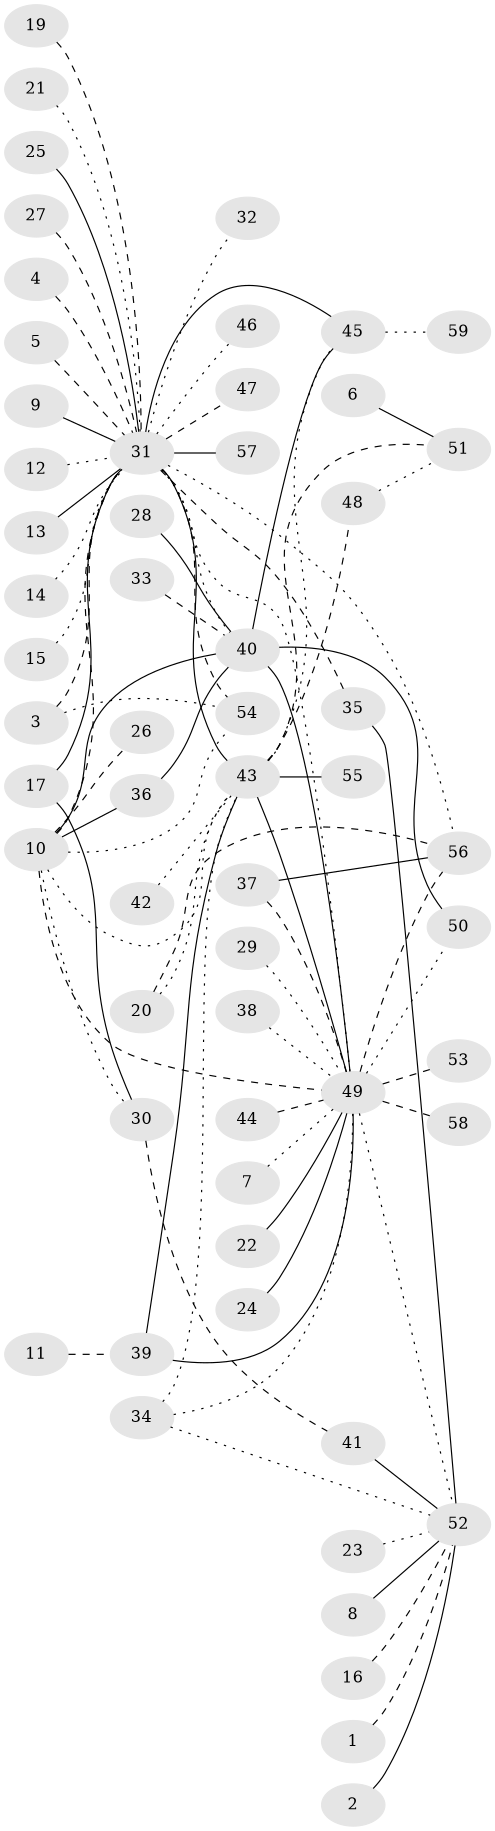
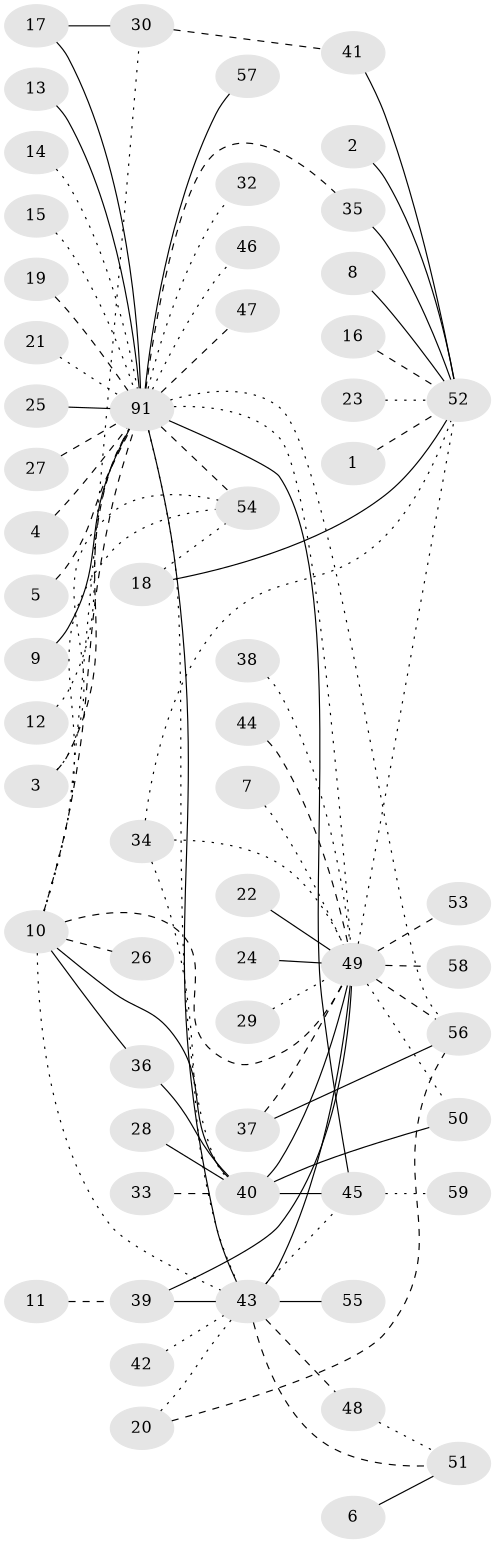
node "31": label "31" -> "91"
node "18": added
